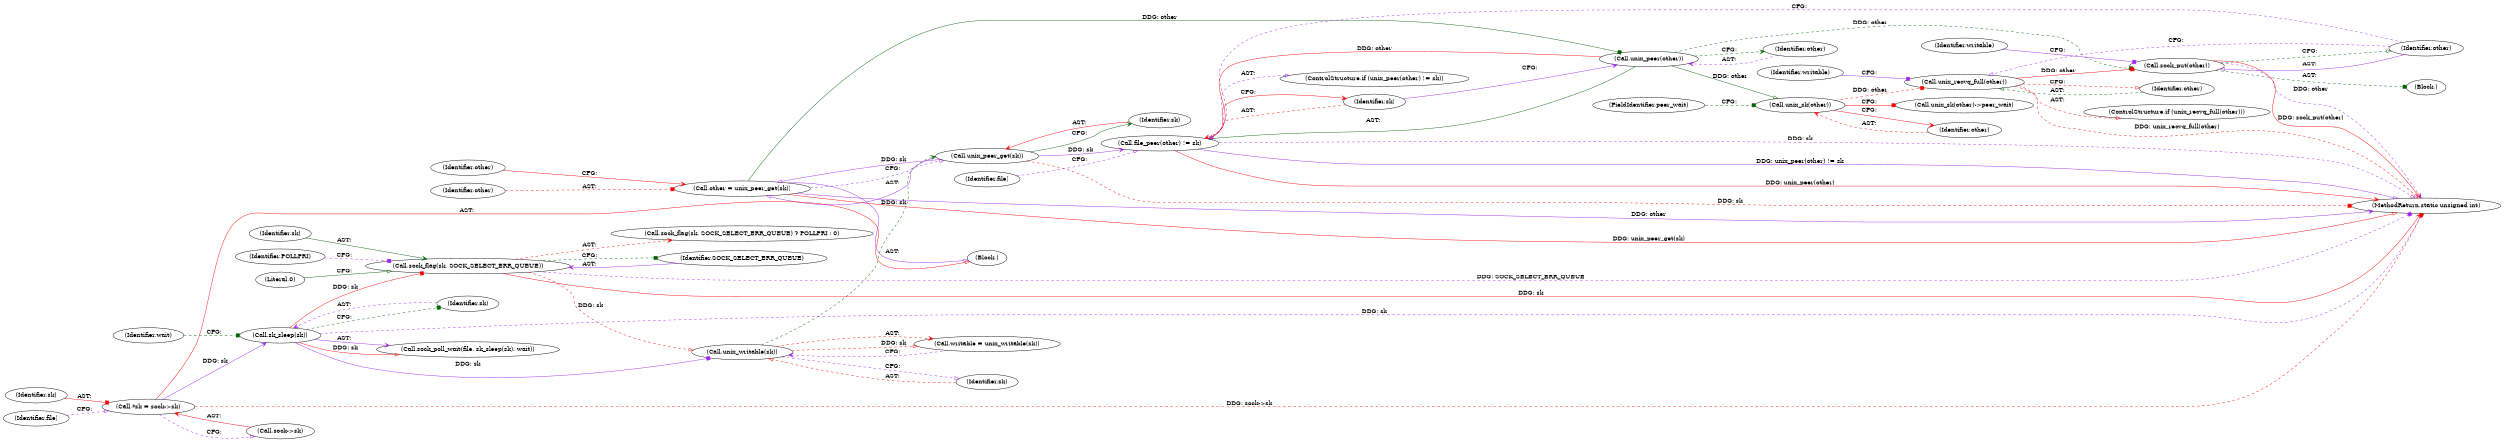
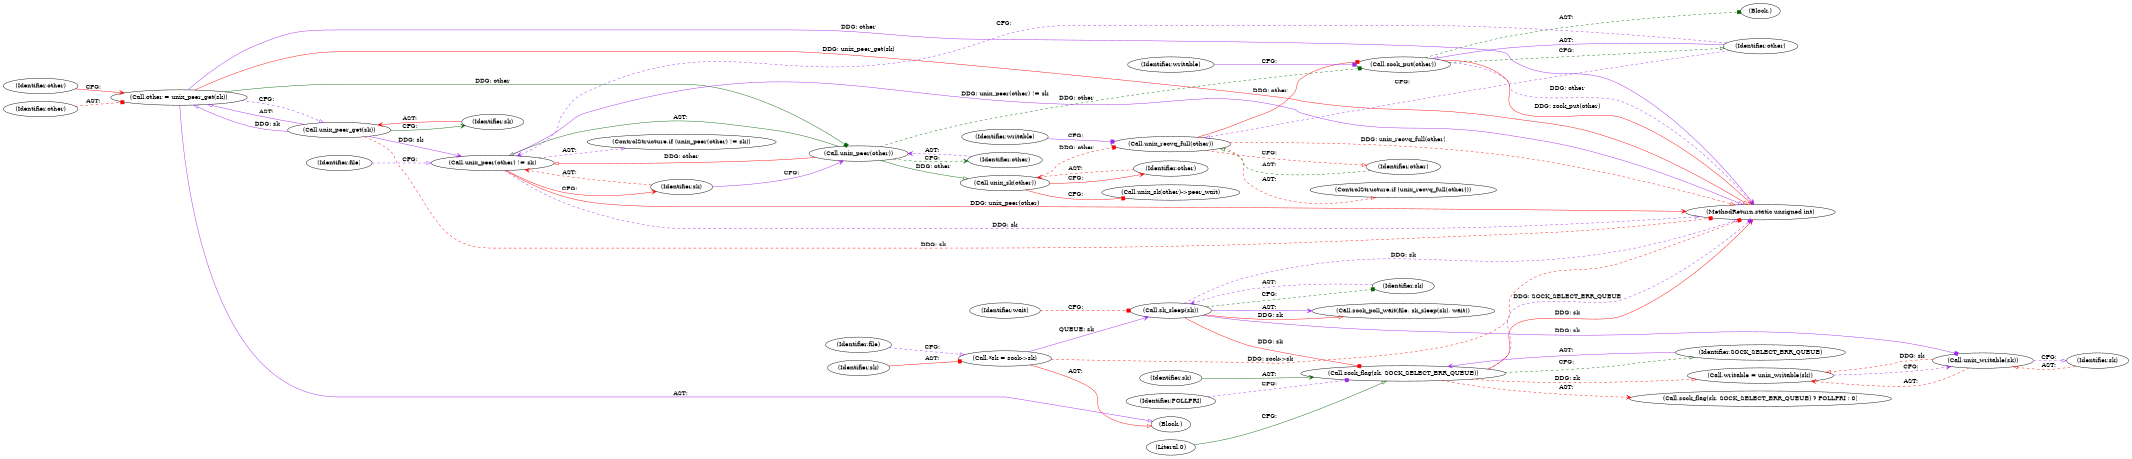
node "(FieldIdentifier,peer_wait)": removed
node "(Call,file_peer(other) != sk)": label "(Call,file_peer(other) != sk)" -> "(Call,unix_peer(other) != sk)"
edge "(Call,sock_flag(sk, SOCK_SELECT_ERR_QUEUE))" -> "(Identifier,SOCK_SELECT_ERR_QUEUE)": arrowhead box -> onormal
edge "(Call,unix_writable(sk))" -> "(Call,unix_peer_get(sk))": removed, label "DDG: sk"
edge "(Call,sock_flag(sk, SOCK_SELECT_ERR_QUEUE))" -> "(Call,unix_writable(sk))": now "(Call,sock_flag(sk, SOCK_SELECT_ERR_QUEUE))" -> "(Call,writable = unix_writable(sk))"
edge "(Identifier,wait)" -> "(Call,sk_sleep(sk))": color darkgreen -> red
edge "(Call,*sk = sock->sk)" -> "(Call,sk_sleep(sk))": label "DDG: sk" -> "QUEUE: sk"
node "(Call,sock->sk)": removed
